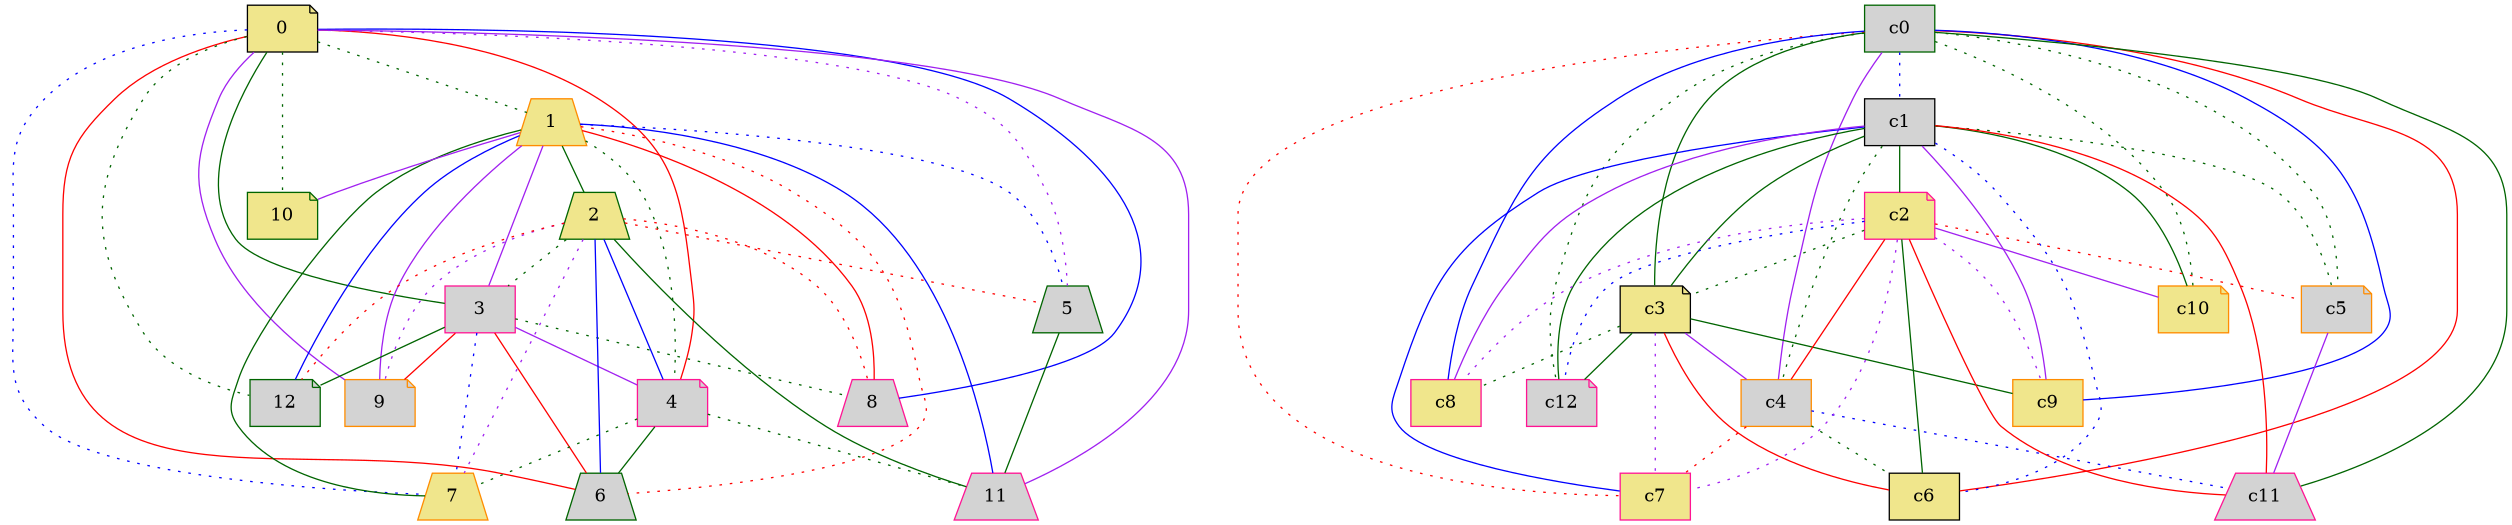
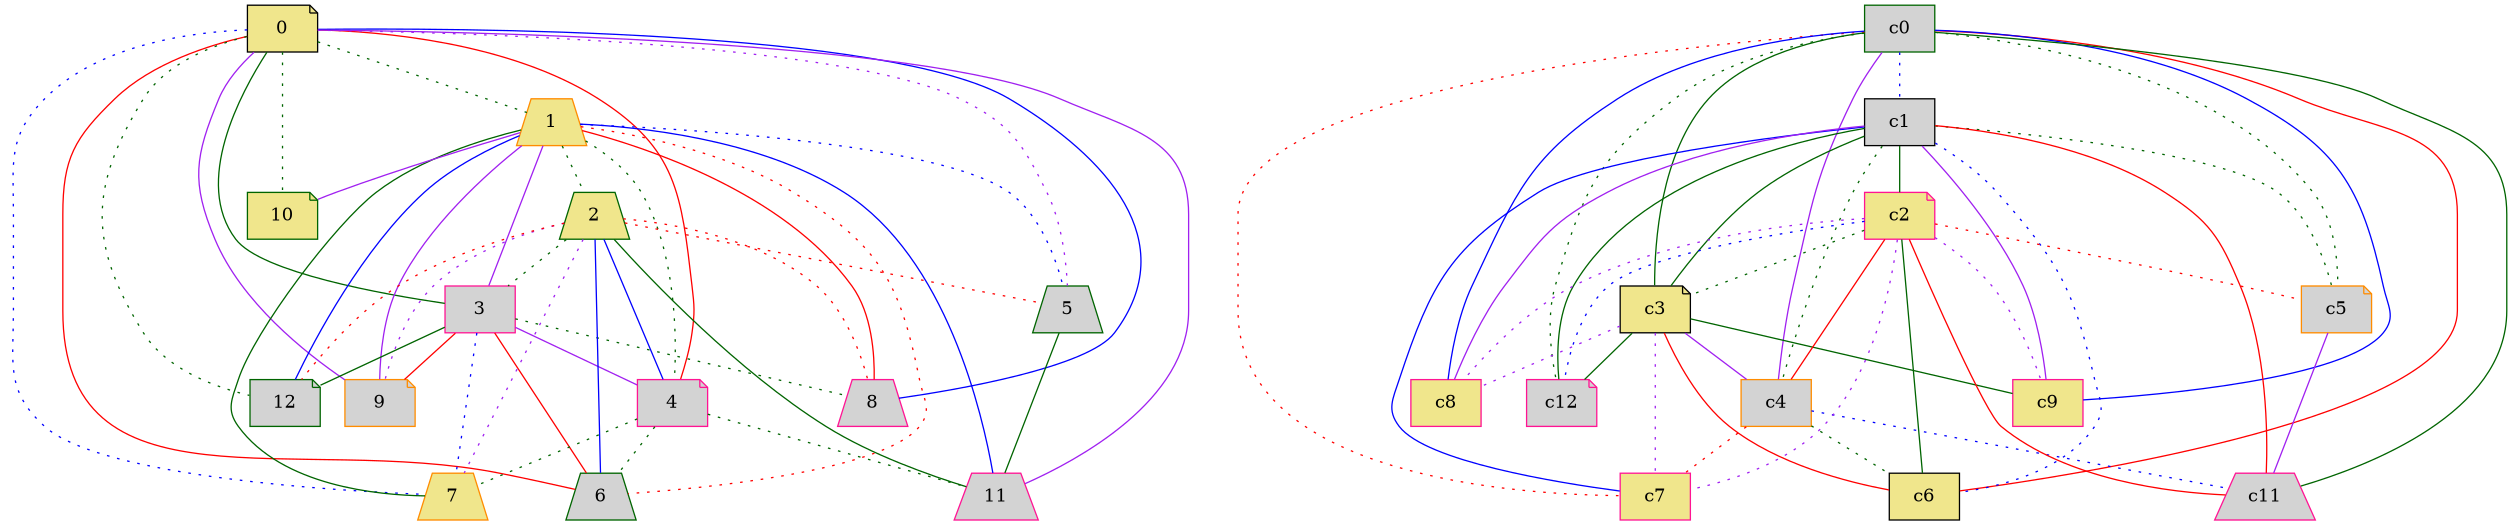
edge "1" -- "2": style solid -> dotted
node "c10": removed
edge "c3" -- "c8": color darkgreen -> purple
node "c9": color darkorange -> deeppink
edge "4" -- "6": style solid -> dotted
